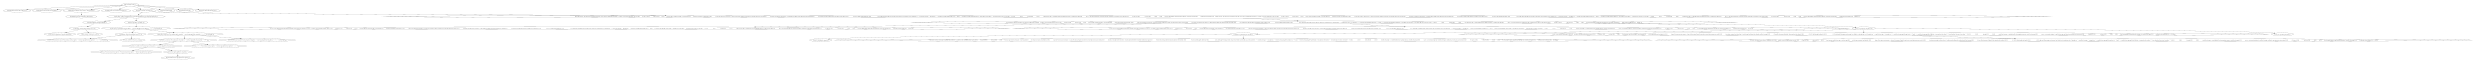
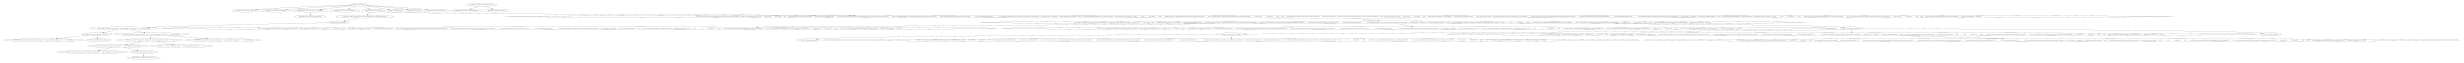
node "(isTraceEnabled,isTraceEnabled())": removed
